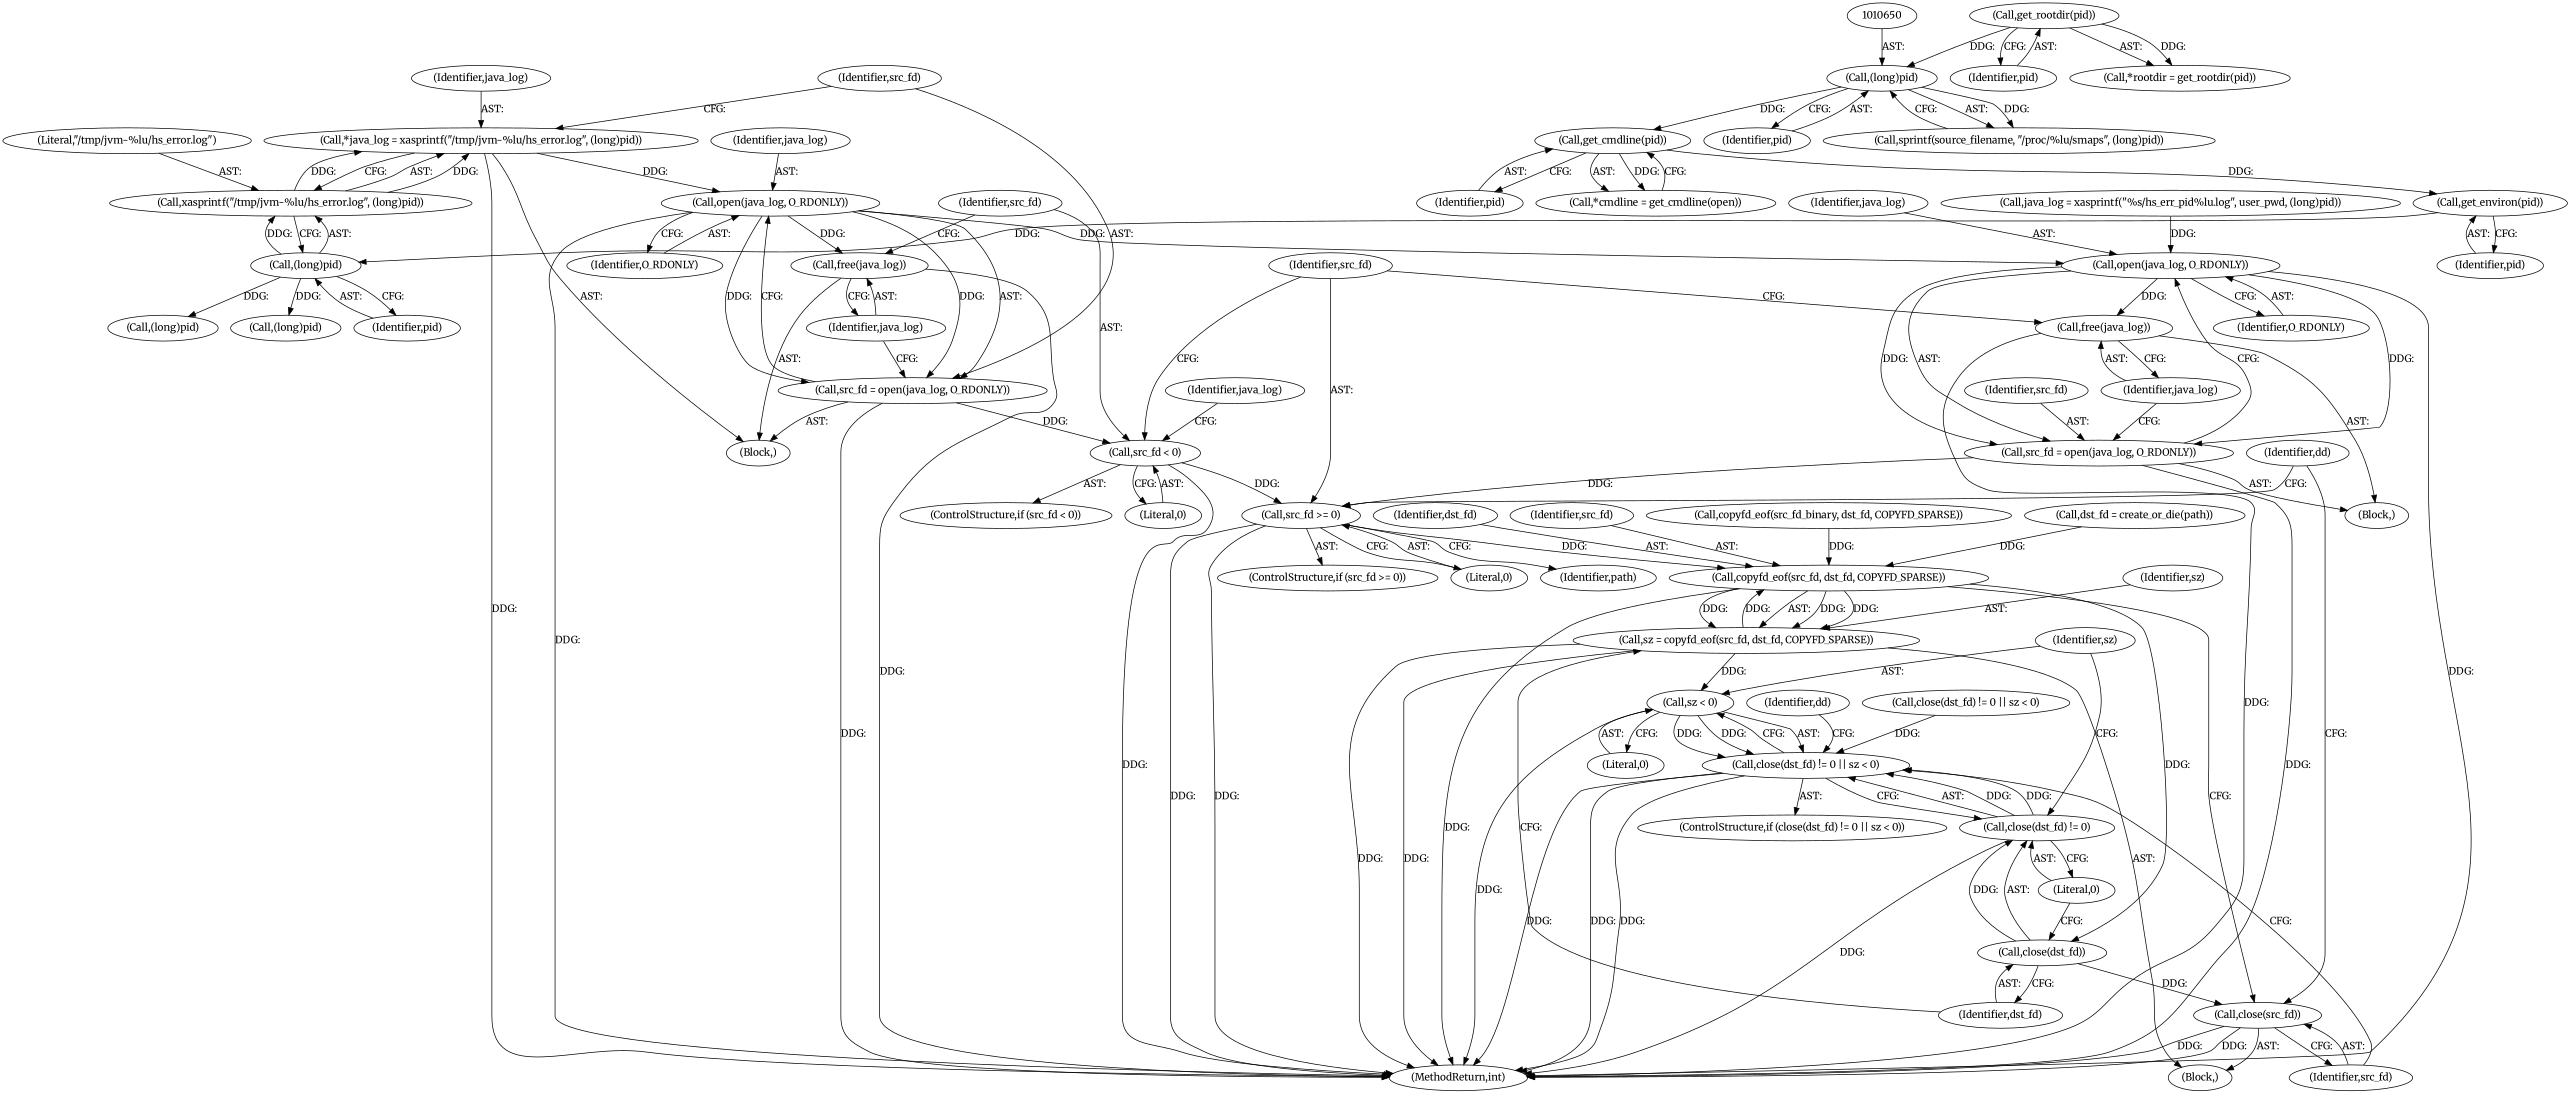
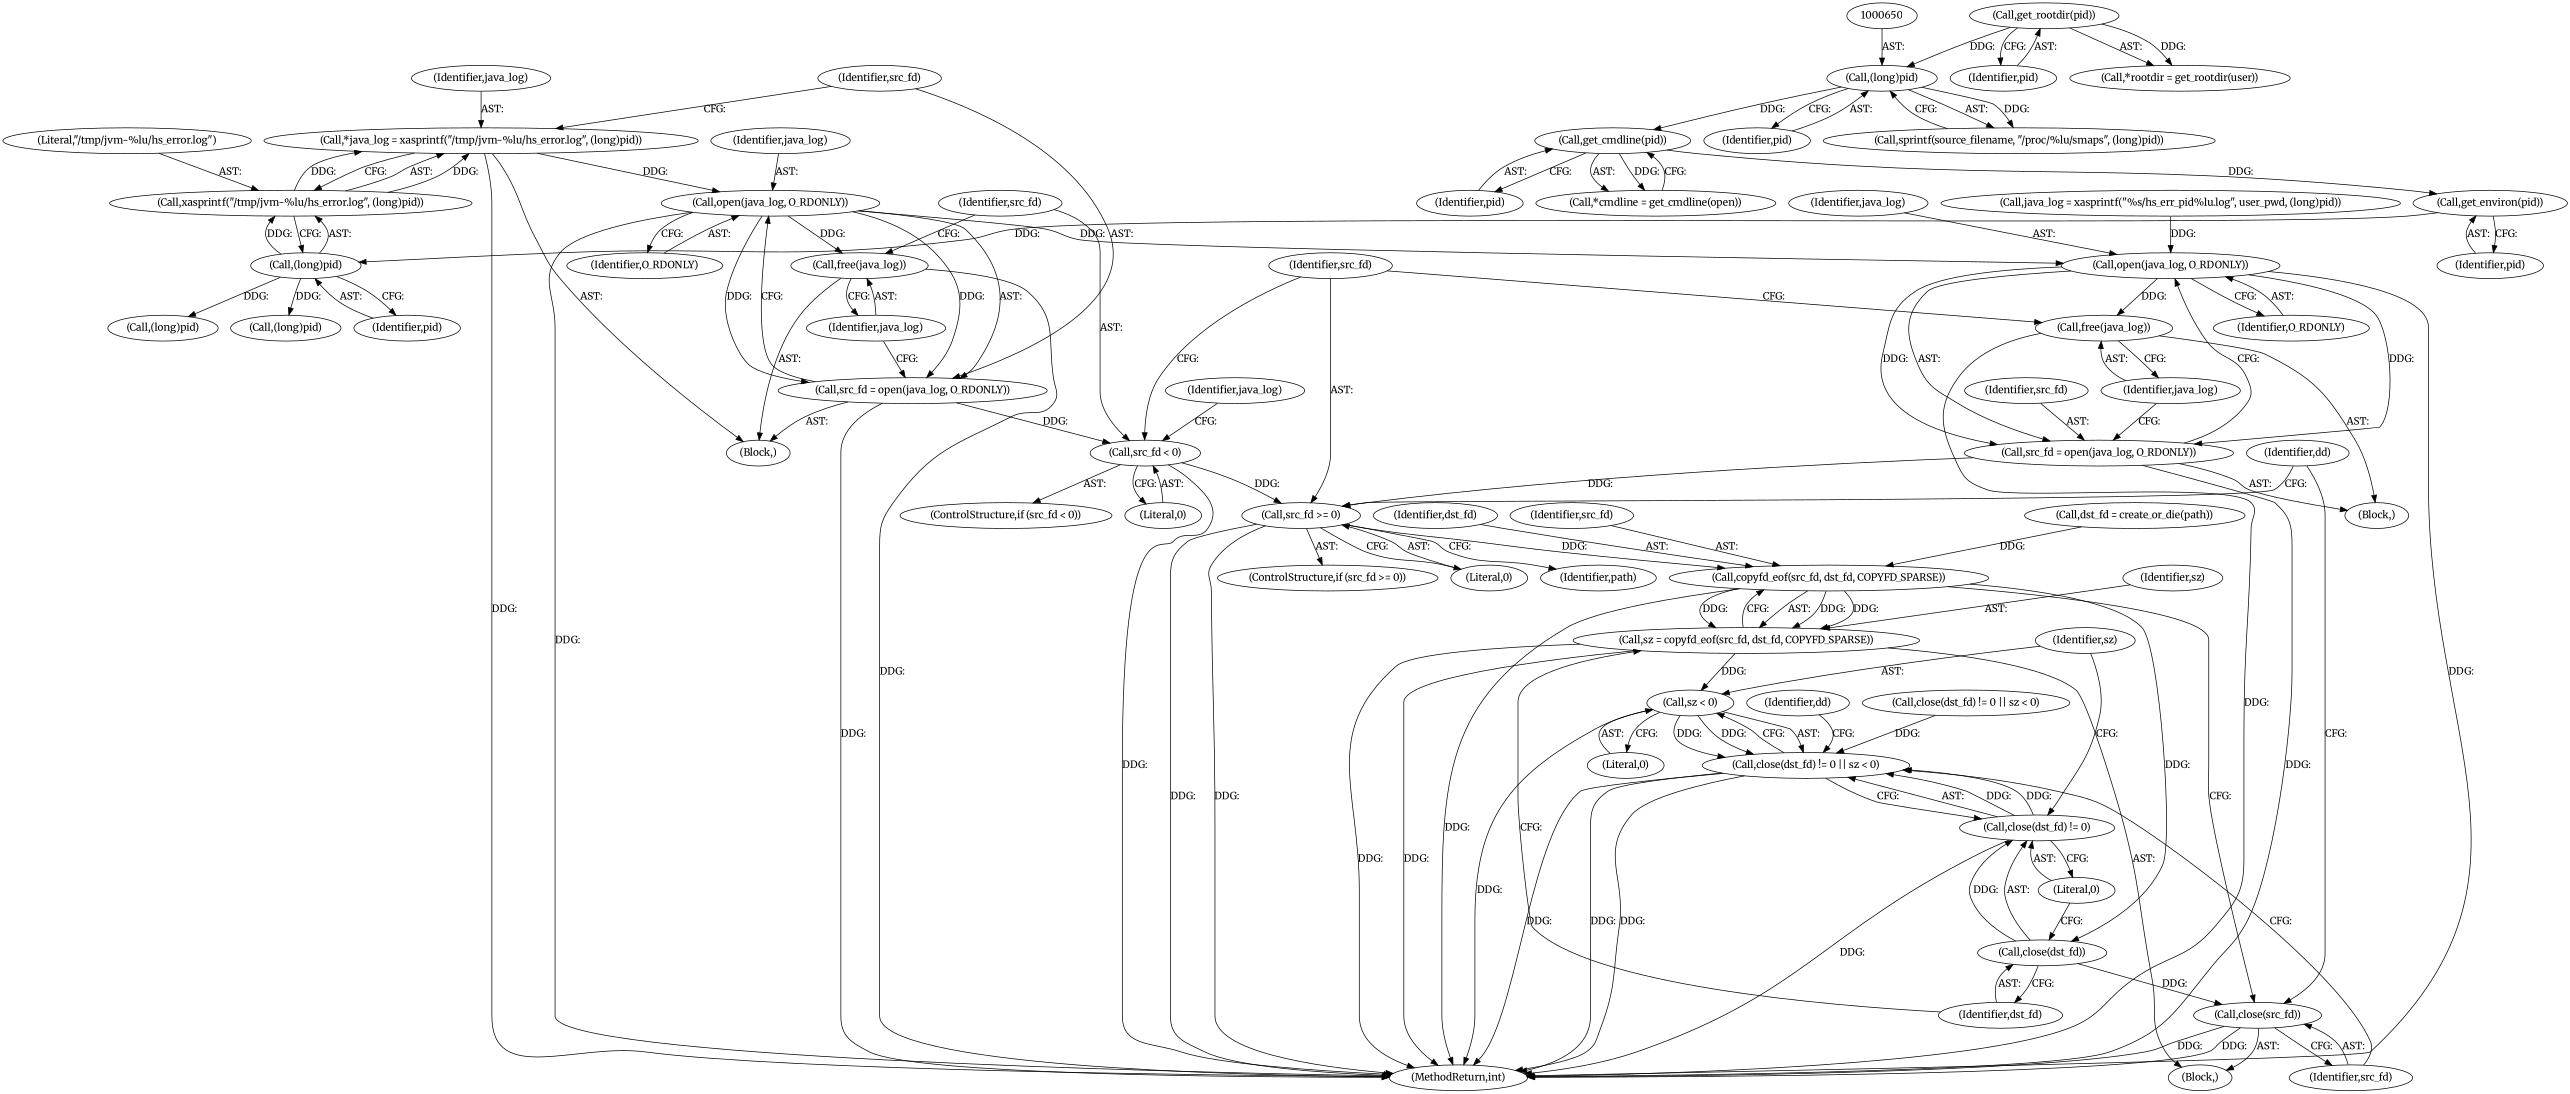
node "1010650": label "1010650" -> "1000650"
node "(Call,*rootdir = get_rootdir(pid))": label "(Call,*rootdir = get_rootdir(pid))" -> "(Call,*rootdir = get_rootdir(user))"
node "(Call,copyfd_eof(src_fd_binary, dst_fd, COPYFD_SPARSE))": removed
edge "(Call,sz = copyfd_eof(src_fd, dst_fd, COPYFD_SPARSE))" -> "(Call,copyfd_eof(src_fd, dst_fd, COPYFD_SPARSE))": label "DDG: " -> "CFG: "
node "(ControlStructure,if (close(dst_fd) != 0 || sz < 0))": removed
